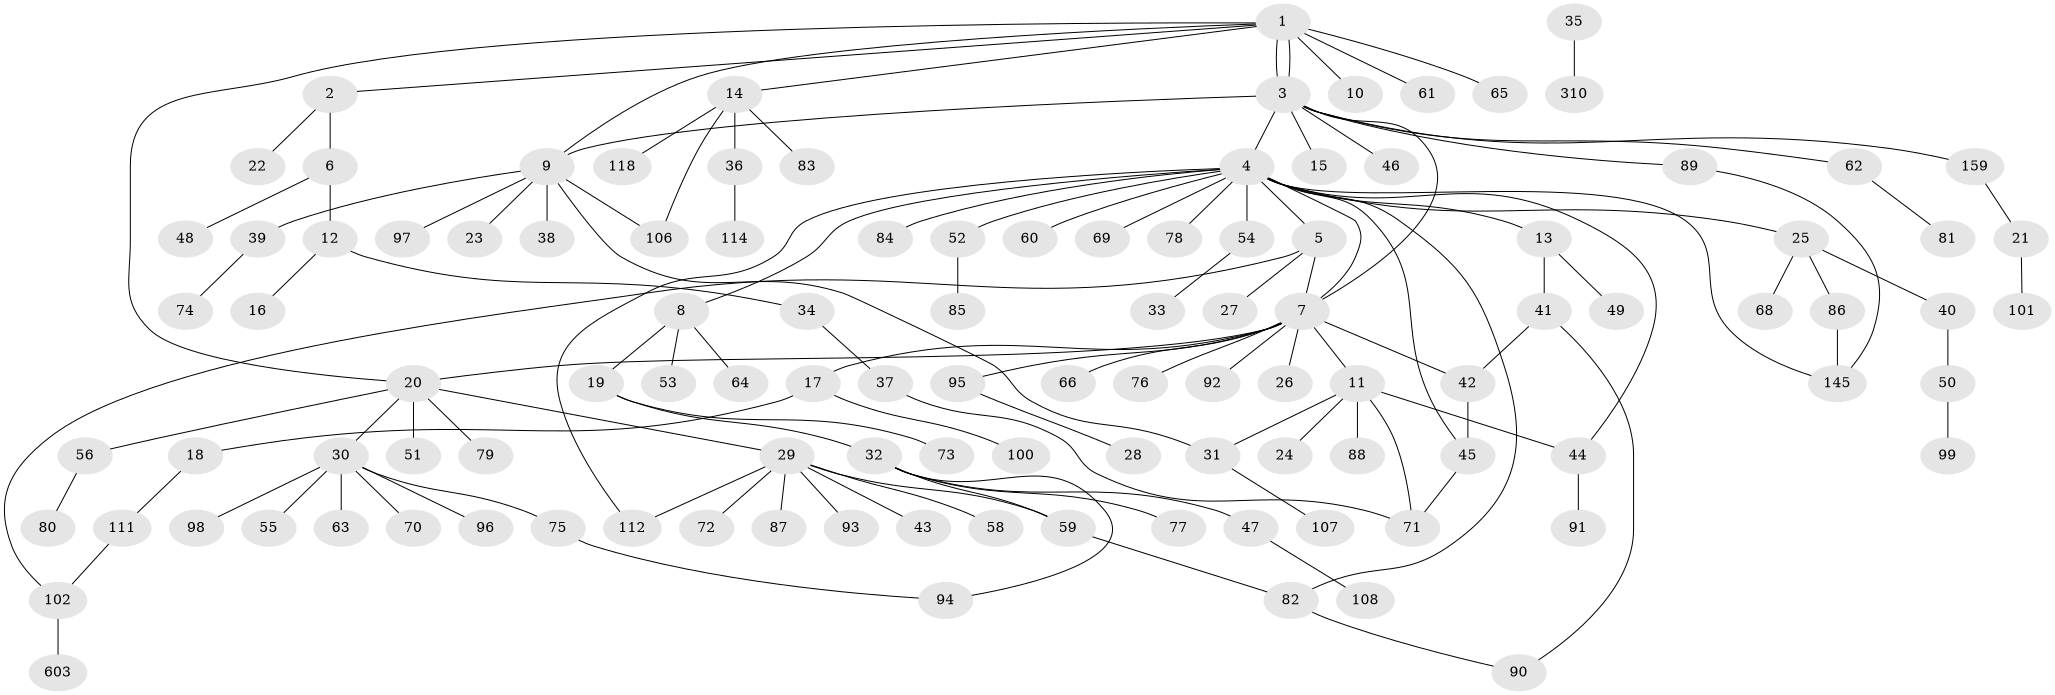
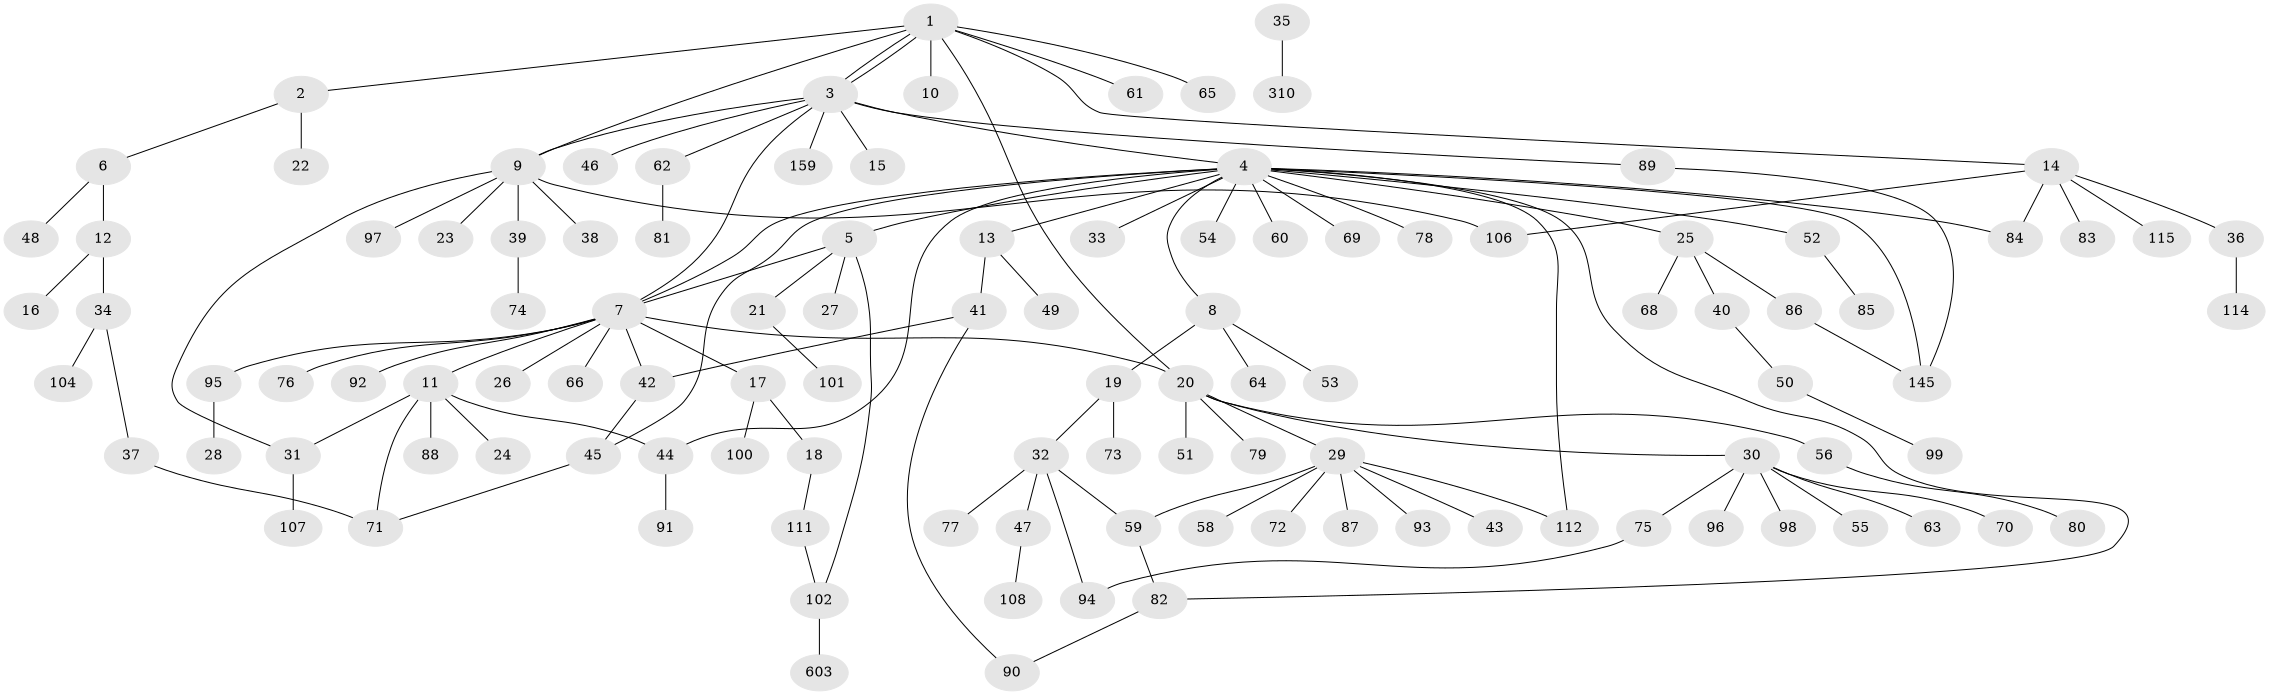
node "118": label "118" -> "115"
edge "159" -- "21": now "5" -- "21"
edge "14" -- "84": added
edge "54" -- "33": now "4" -- "33"
node "104": added
